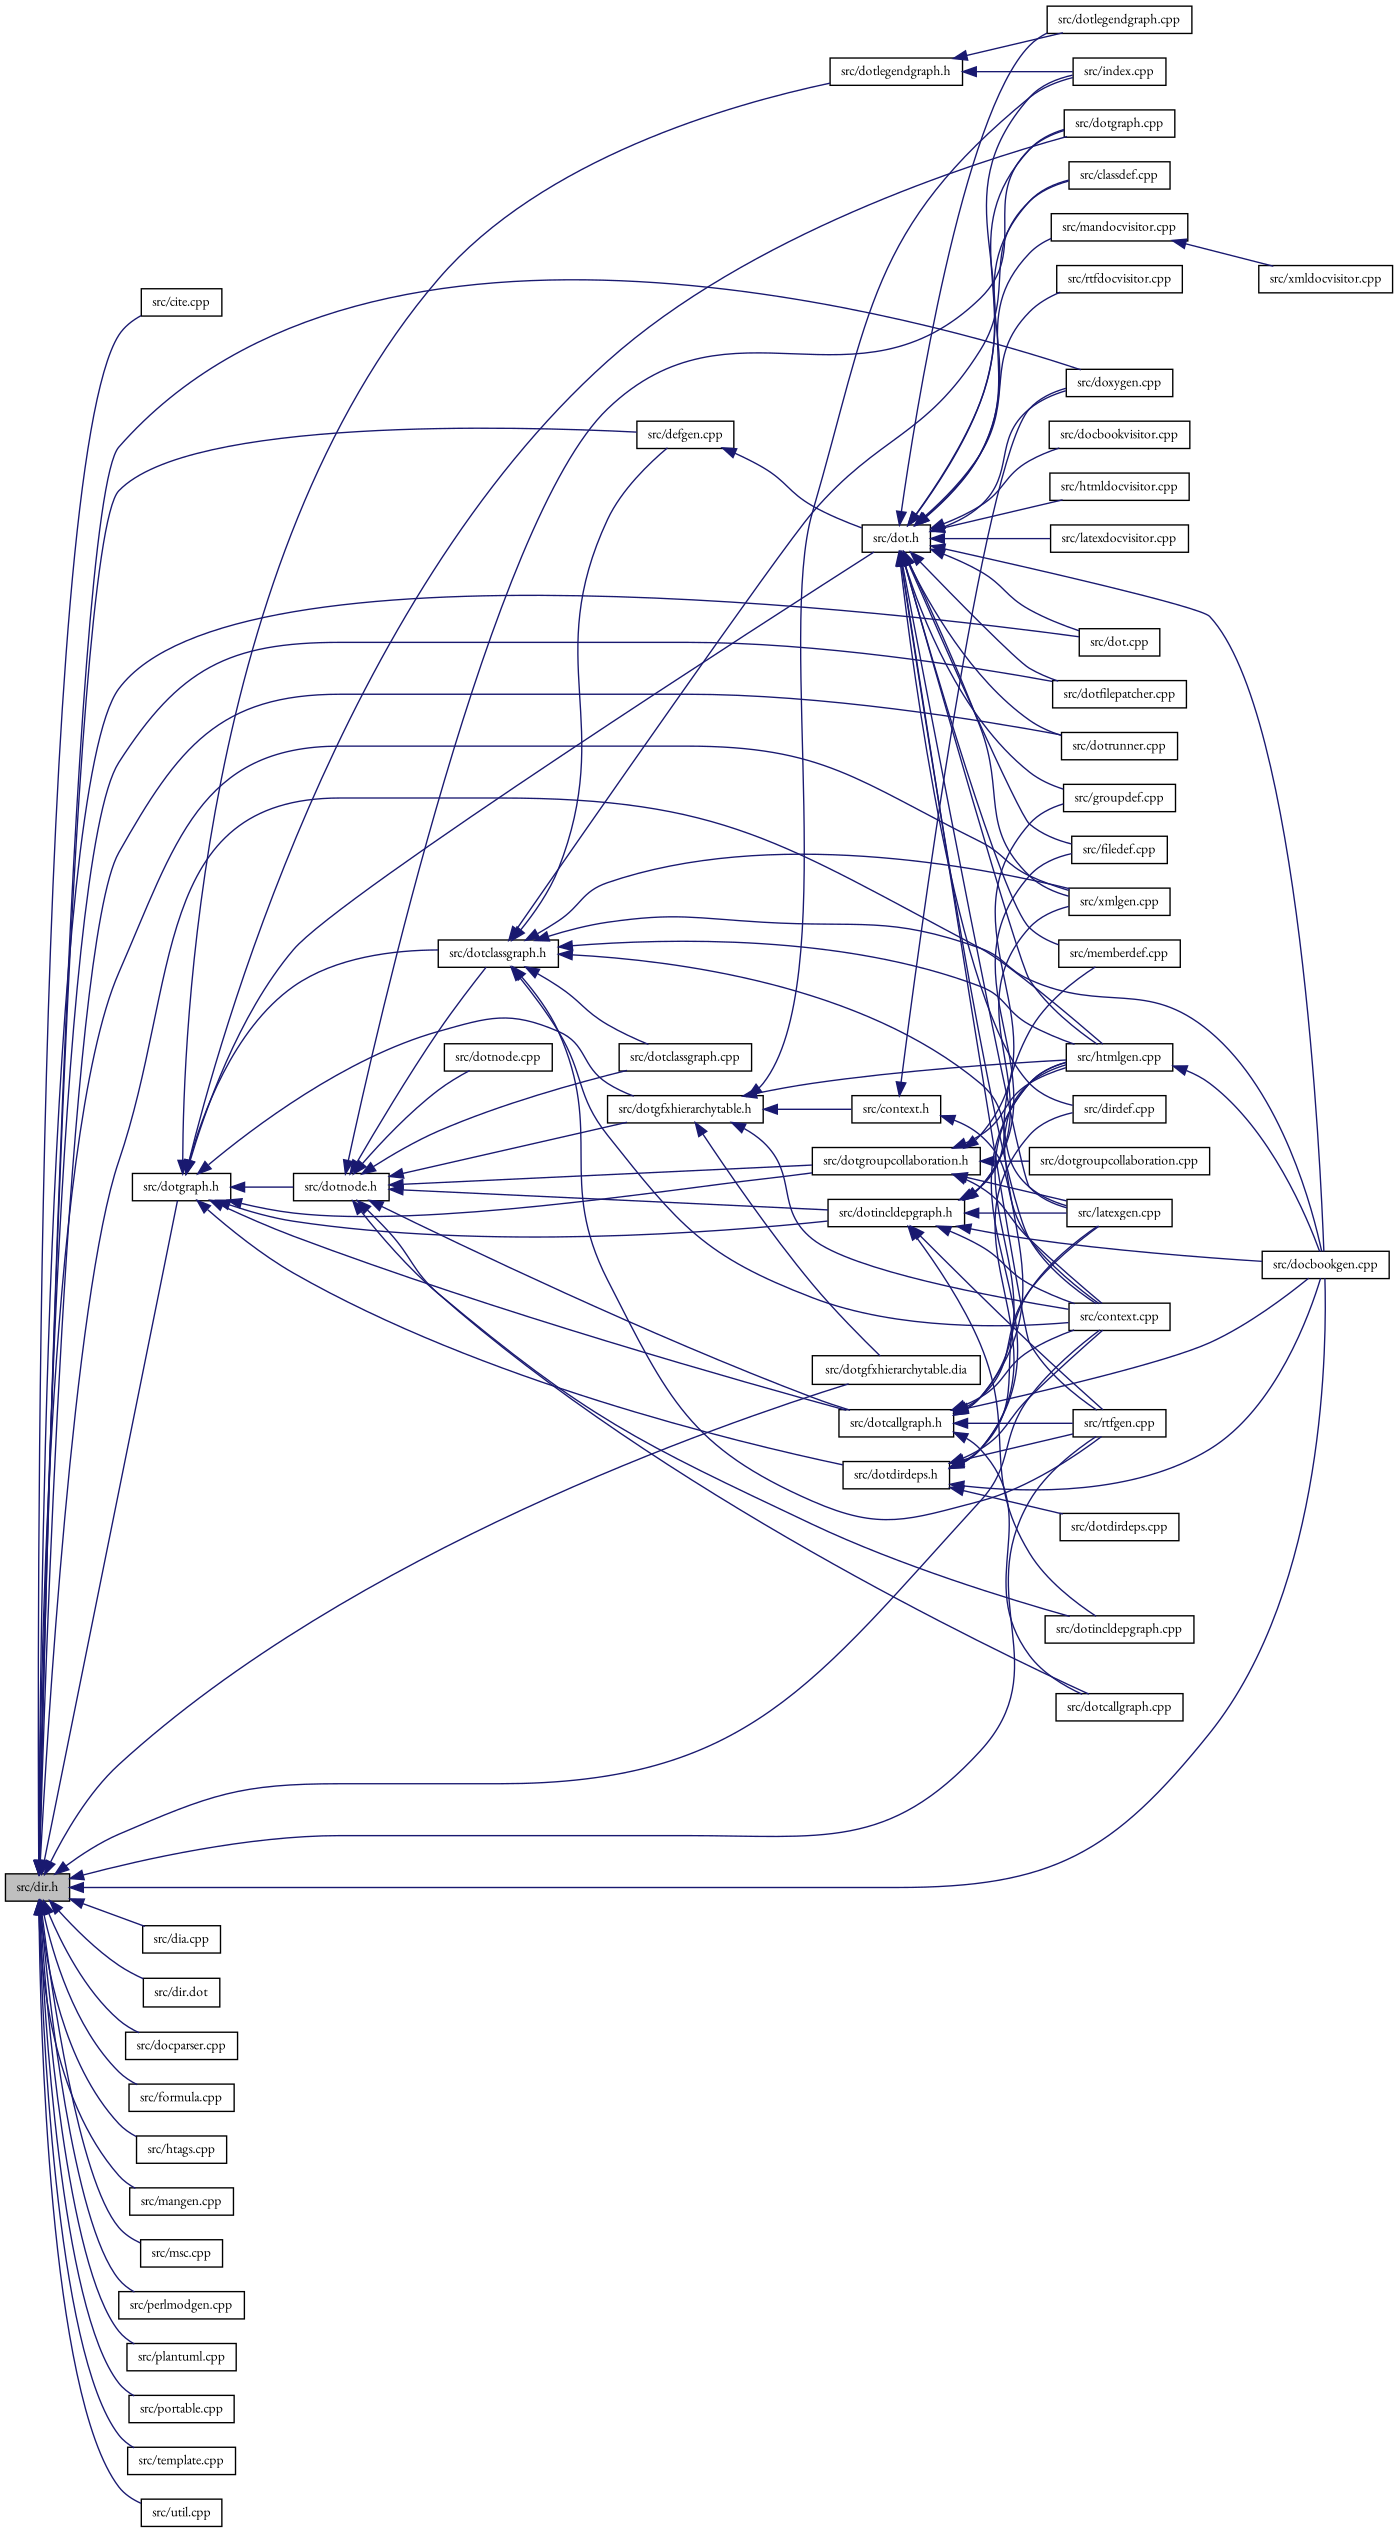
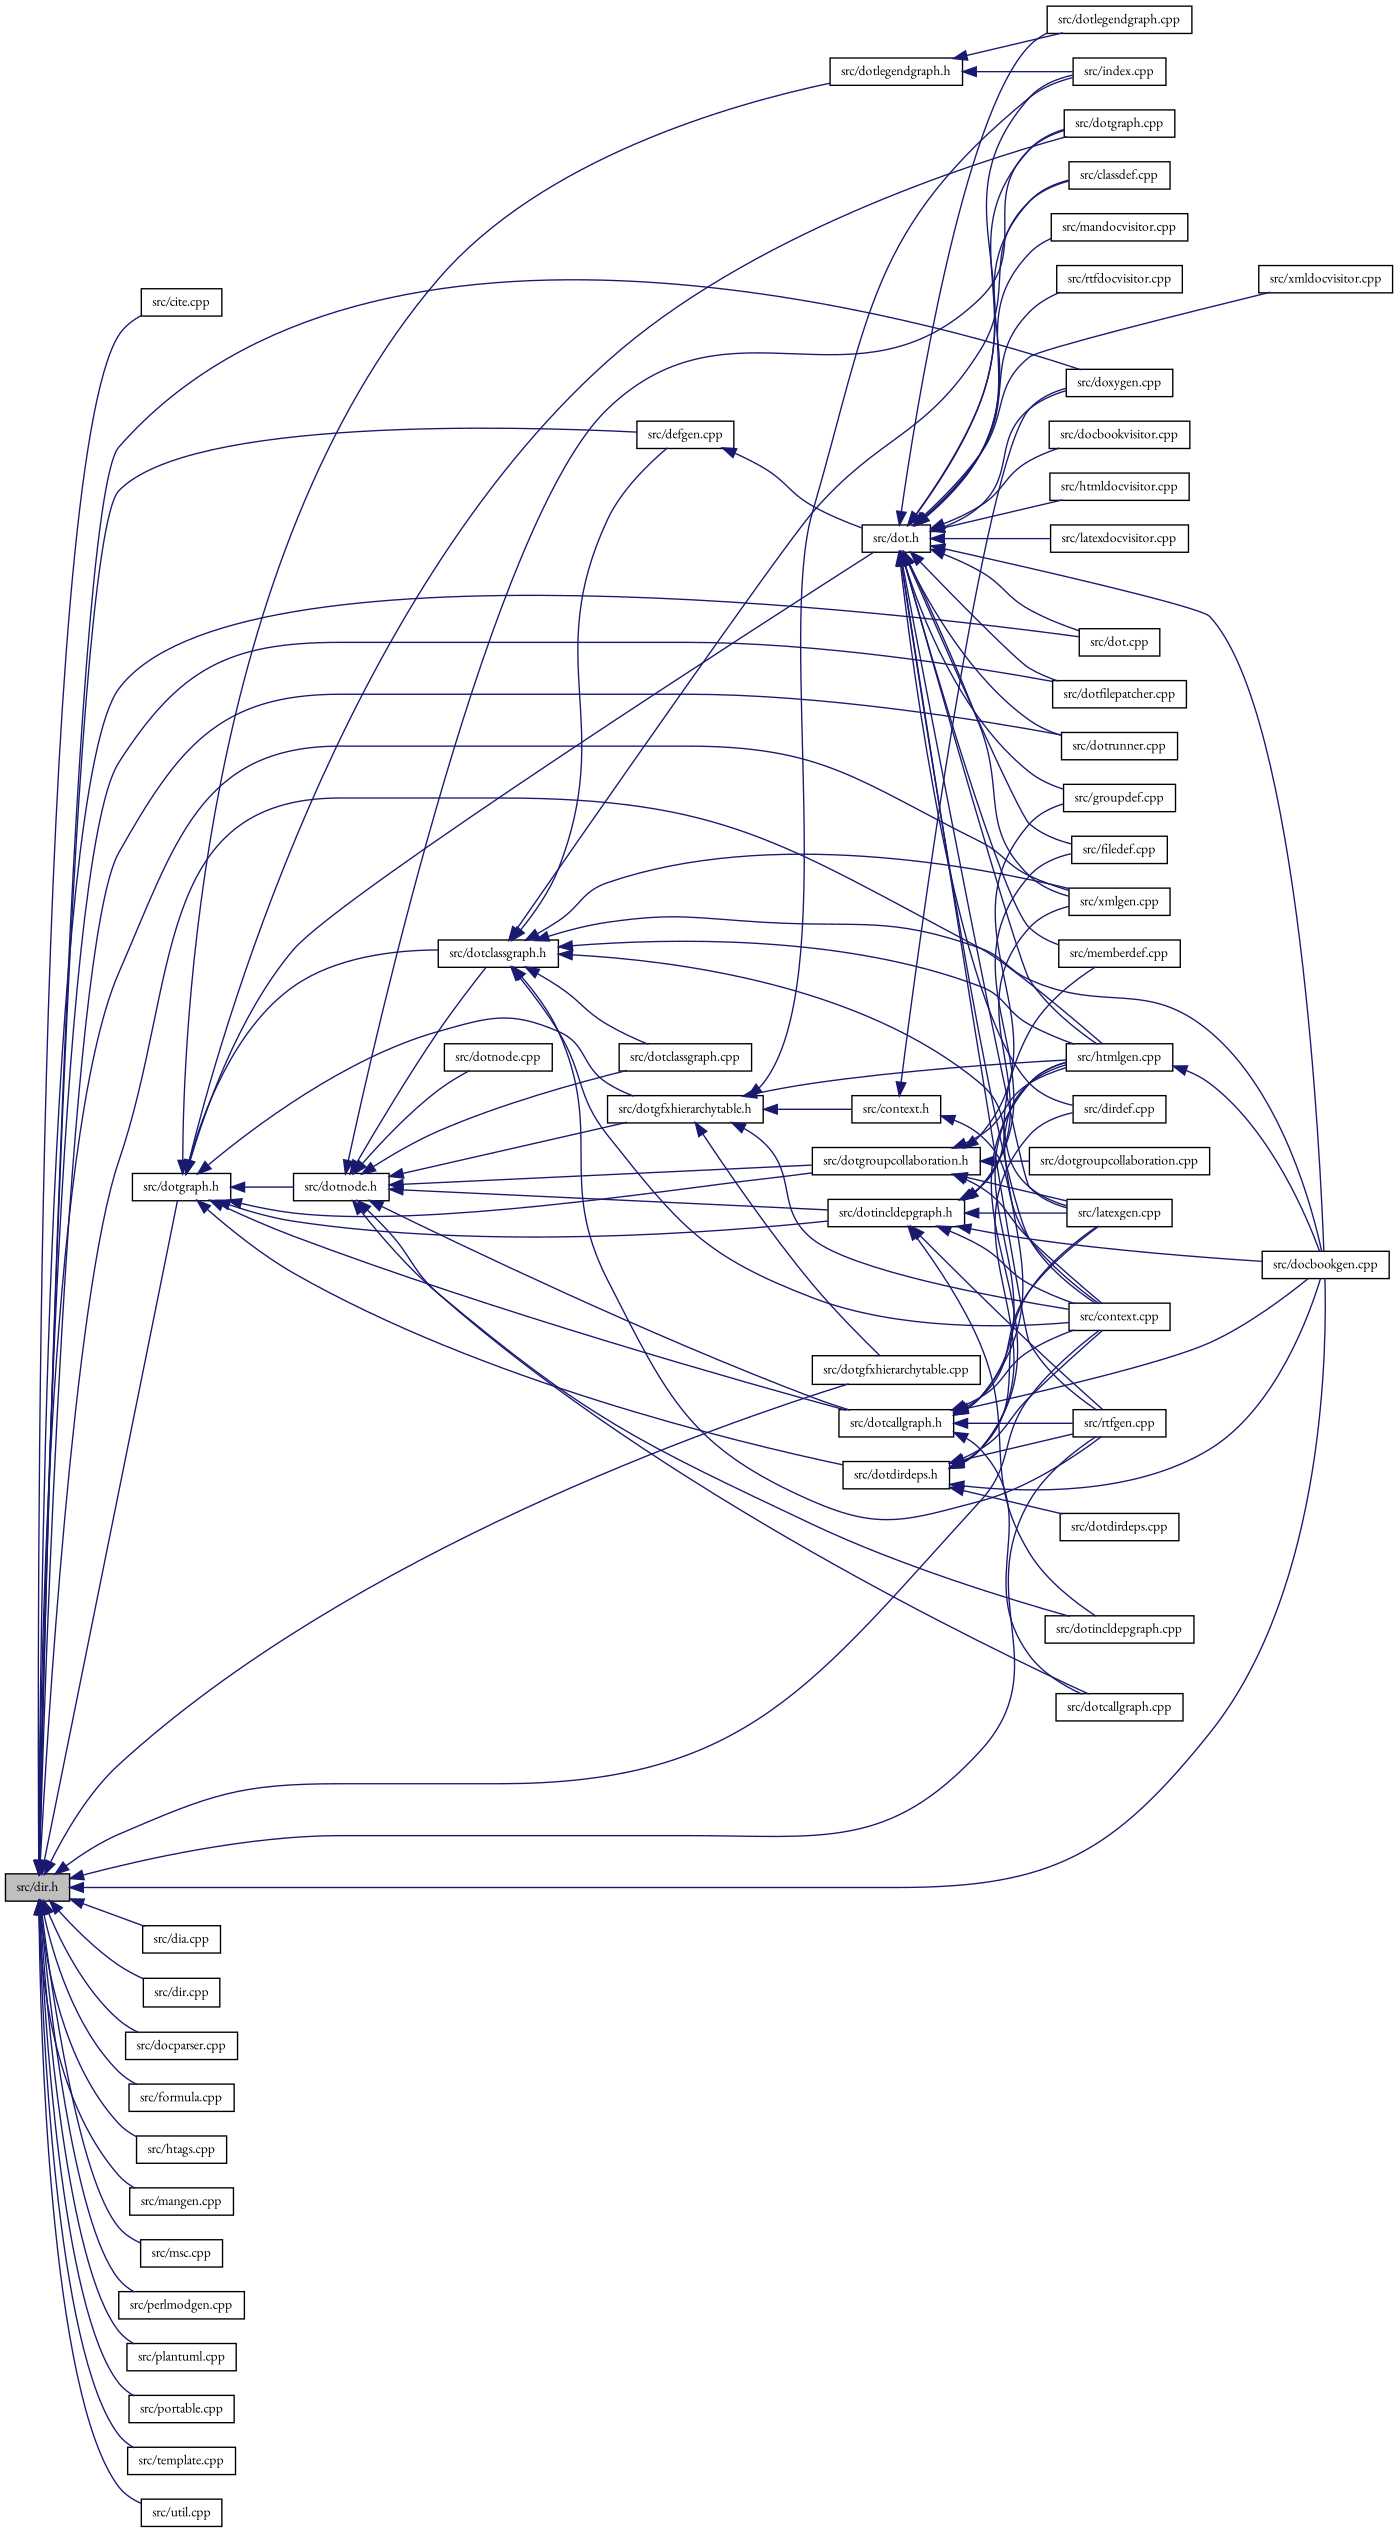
edge "src/xmldocvisitor.cpp" -> "src/mandocvisitor.cpp": now "src/xmldocvisitor.cpp" -> "src/dot.h"
node "src/dotgfxhierarchytable.dia": label "src/dotgfxhierarchytable.dia" -> "src/dotgfxhierarchytable.cpp"
node "src/dir.dot": label "src/dir.dot" -> "src/dir.cpp"
